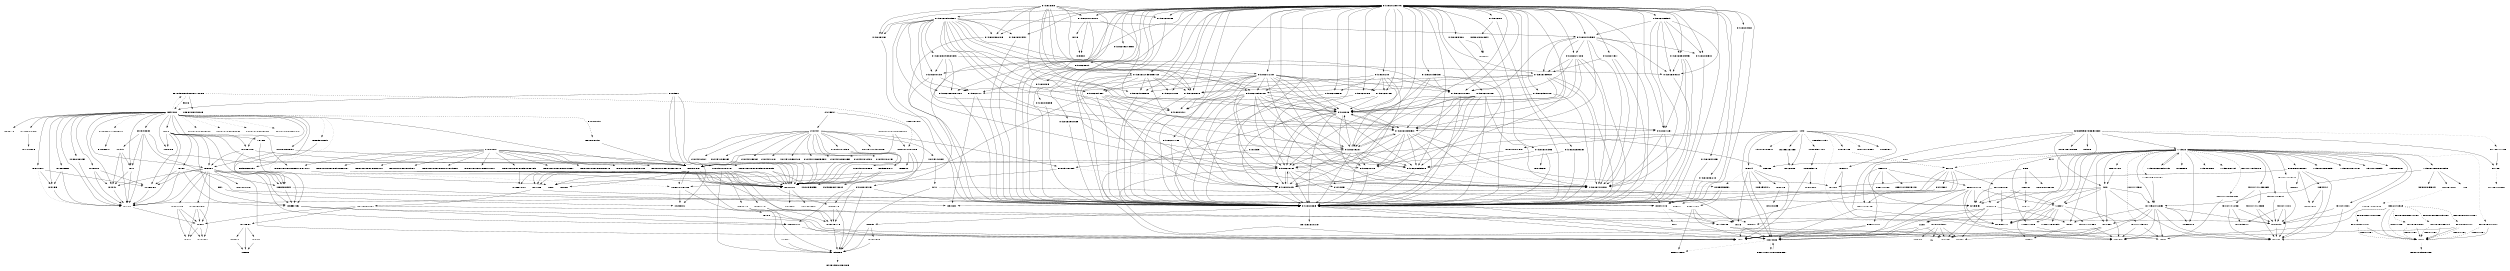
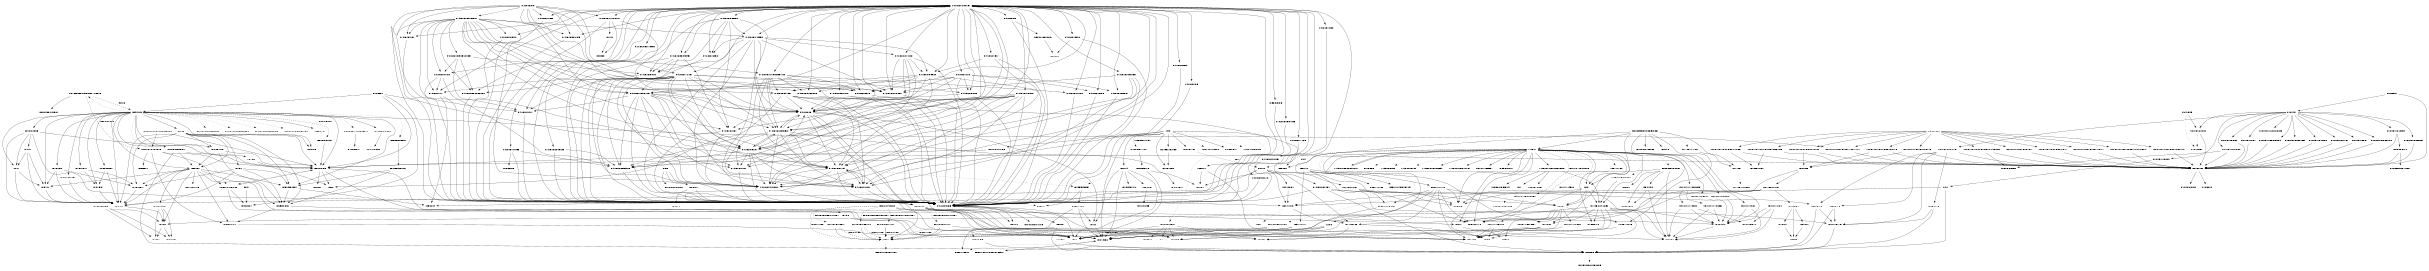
node "python3-profile": label "python3-profile" -> "libe3-profile"
edge "libcairo2" -> "libxcb-render0": removed
edge "alsa-states" -> "libdbus-1-3": now "libpulsecommon" -> "libdbus-1-3"
edge "alsa-utils-alsamixer" -> "libtinfo5": now "libcairo-gobject2" -> "libtinfo5"
